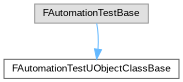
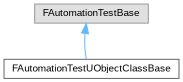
edge "FAutomationTestBase" -> "FAutomationTestUObjectClassBase": reversed
